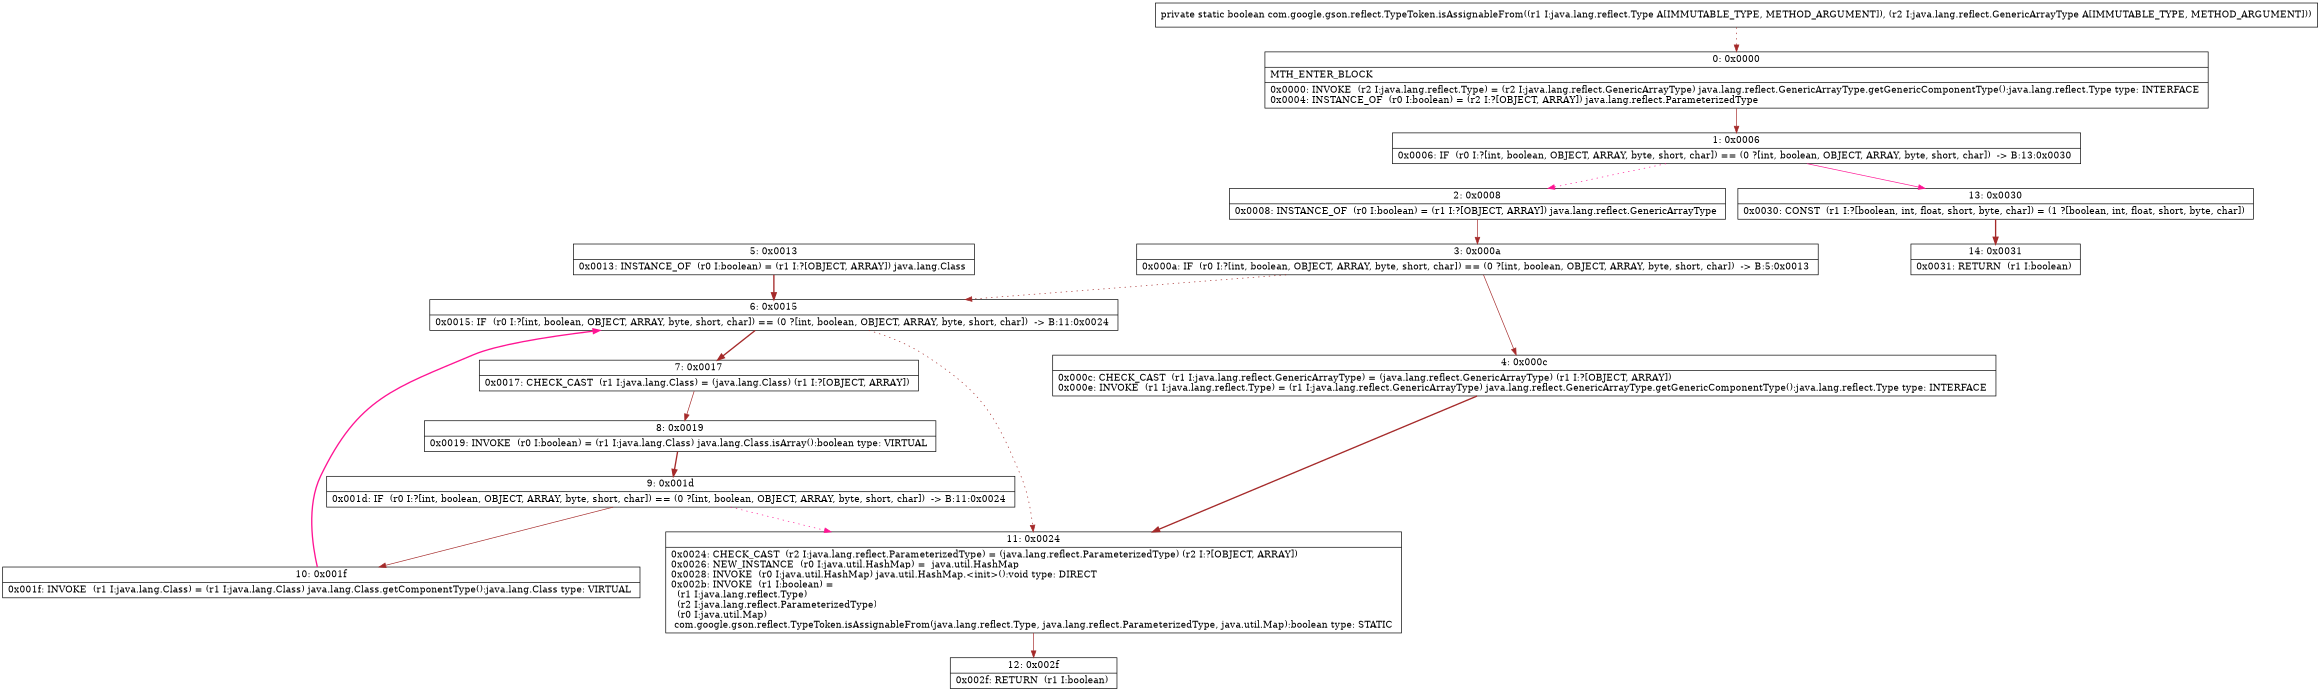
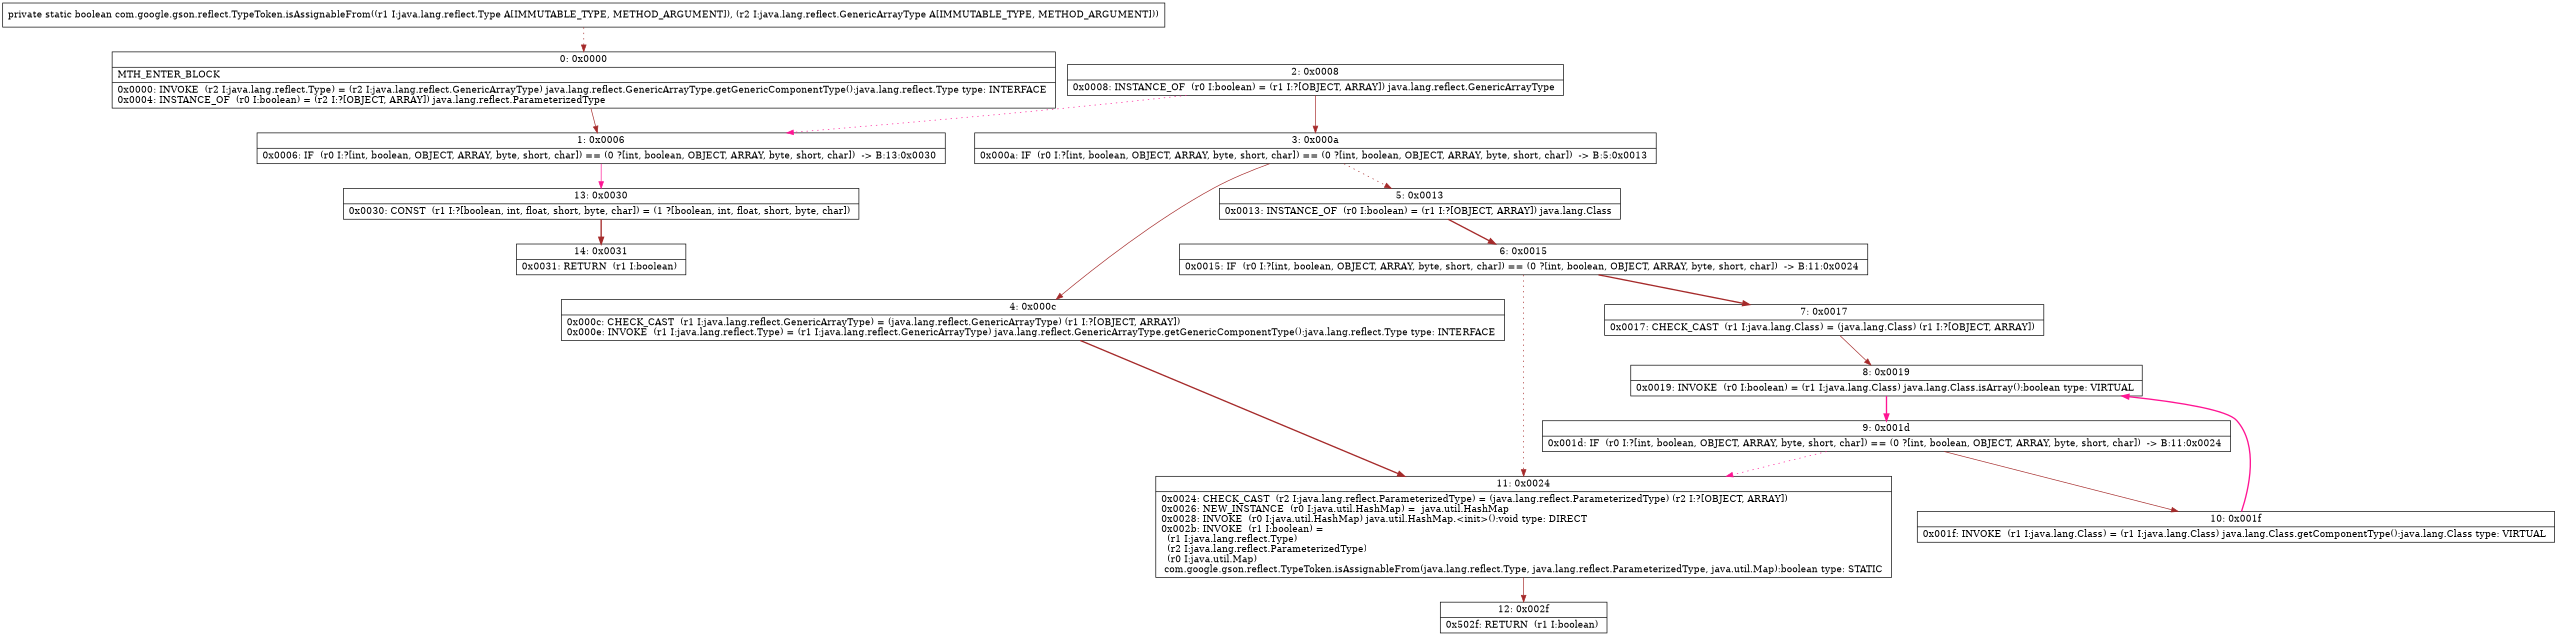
edge "1: 0x0006" -> "2: 0x0008": reversed
edge "3: 0x000a" -> "6: 0x0015": now "3: 0x000a" -> "5: 0x0013"
edge "10: 0x001f" -> "6: 0x0015": now "10: 0x001f" -> "8: 0x0019"
edge "8: 0x0019" -> "9: 0x001d": color brown -> deeppink
node "12: 0x002f": text "0x002f: RETURN  (r1 I:boolean)" -> "0x502f: RETURN  (r1 I:boolean)"
